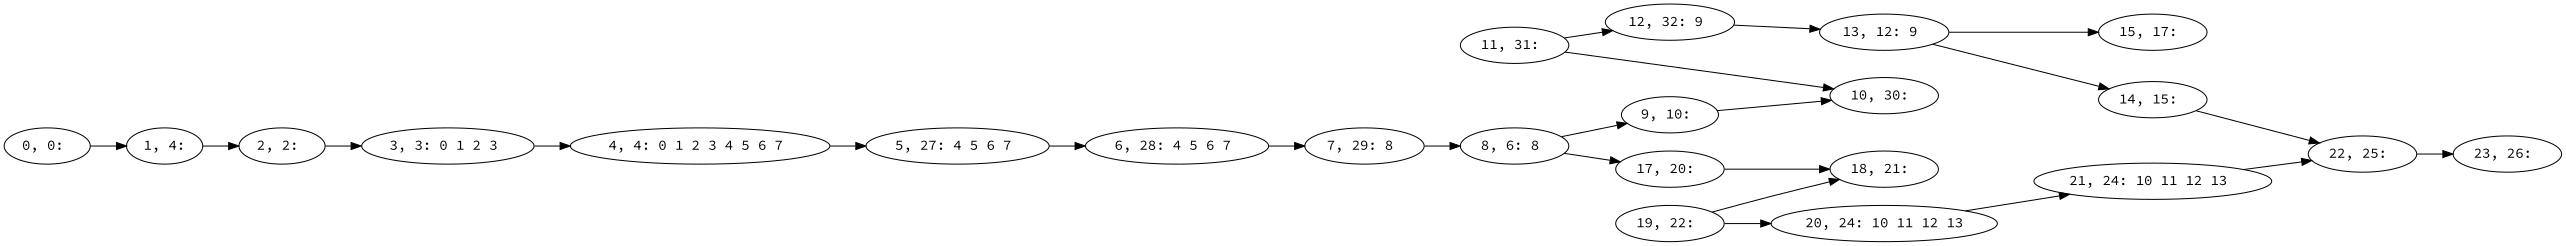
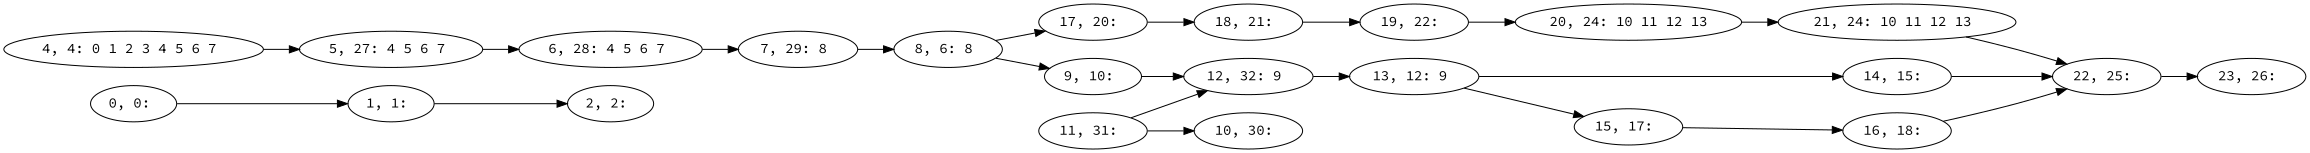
edge "9, 10:" -> "10, 30:": now "9, 10:" -> "12, 32: 9"
node "16, 18:": added
node "1, 4:": label "1, 4:" -> "1, 1:"
node "3, 3: 0 1 2 3": removed
edge "19, 22:" -> "18, 21:": reversed
